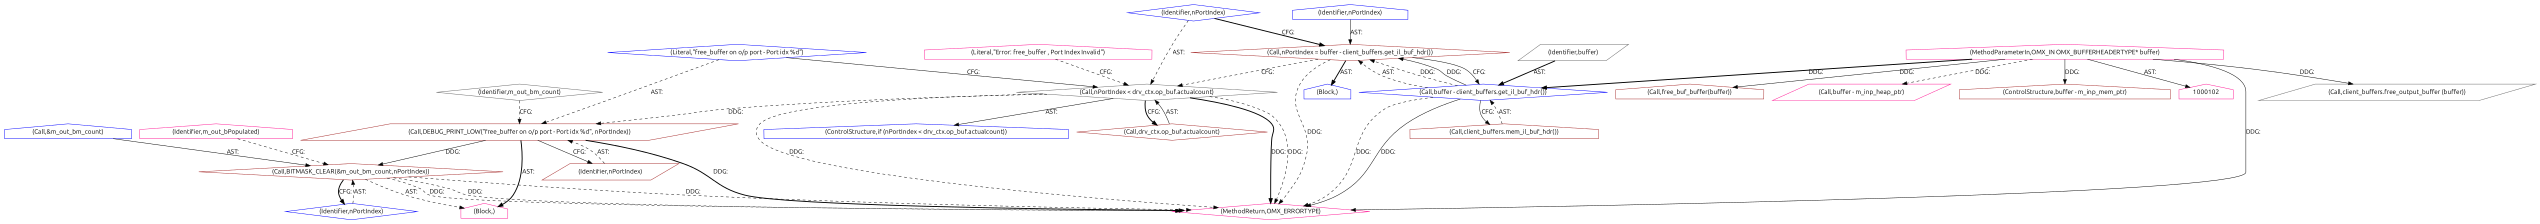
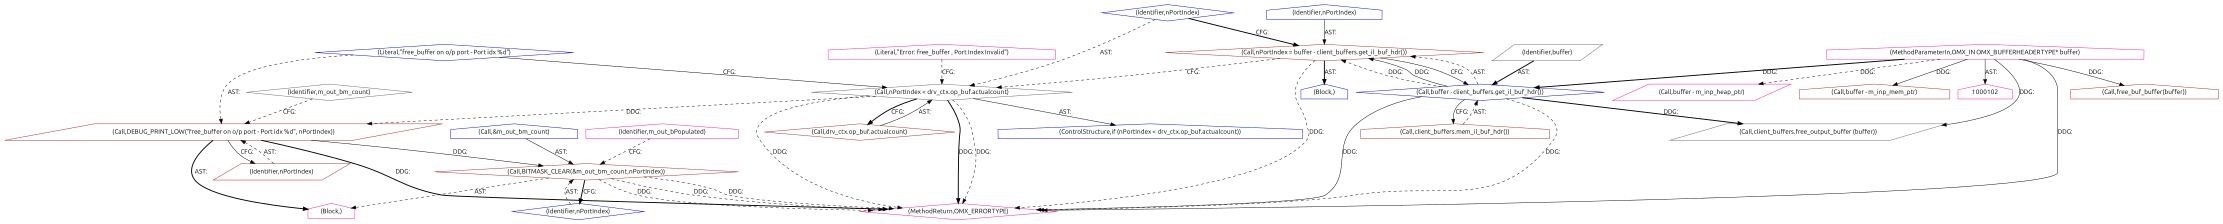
node "(ControlStructure,buffer - m_inp_mem_ptr)": label "(ControlStructure,buffer - m_inp_mem_ptr)" -> "(Call,buffer - m_inp_mem_ptr)"
edge "(Call,buffer - client_buffers.get_il_buf_hdr())" -> "(Call,client_buffers.free_output_buffer (buffer))": added, label "DDG:"
